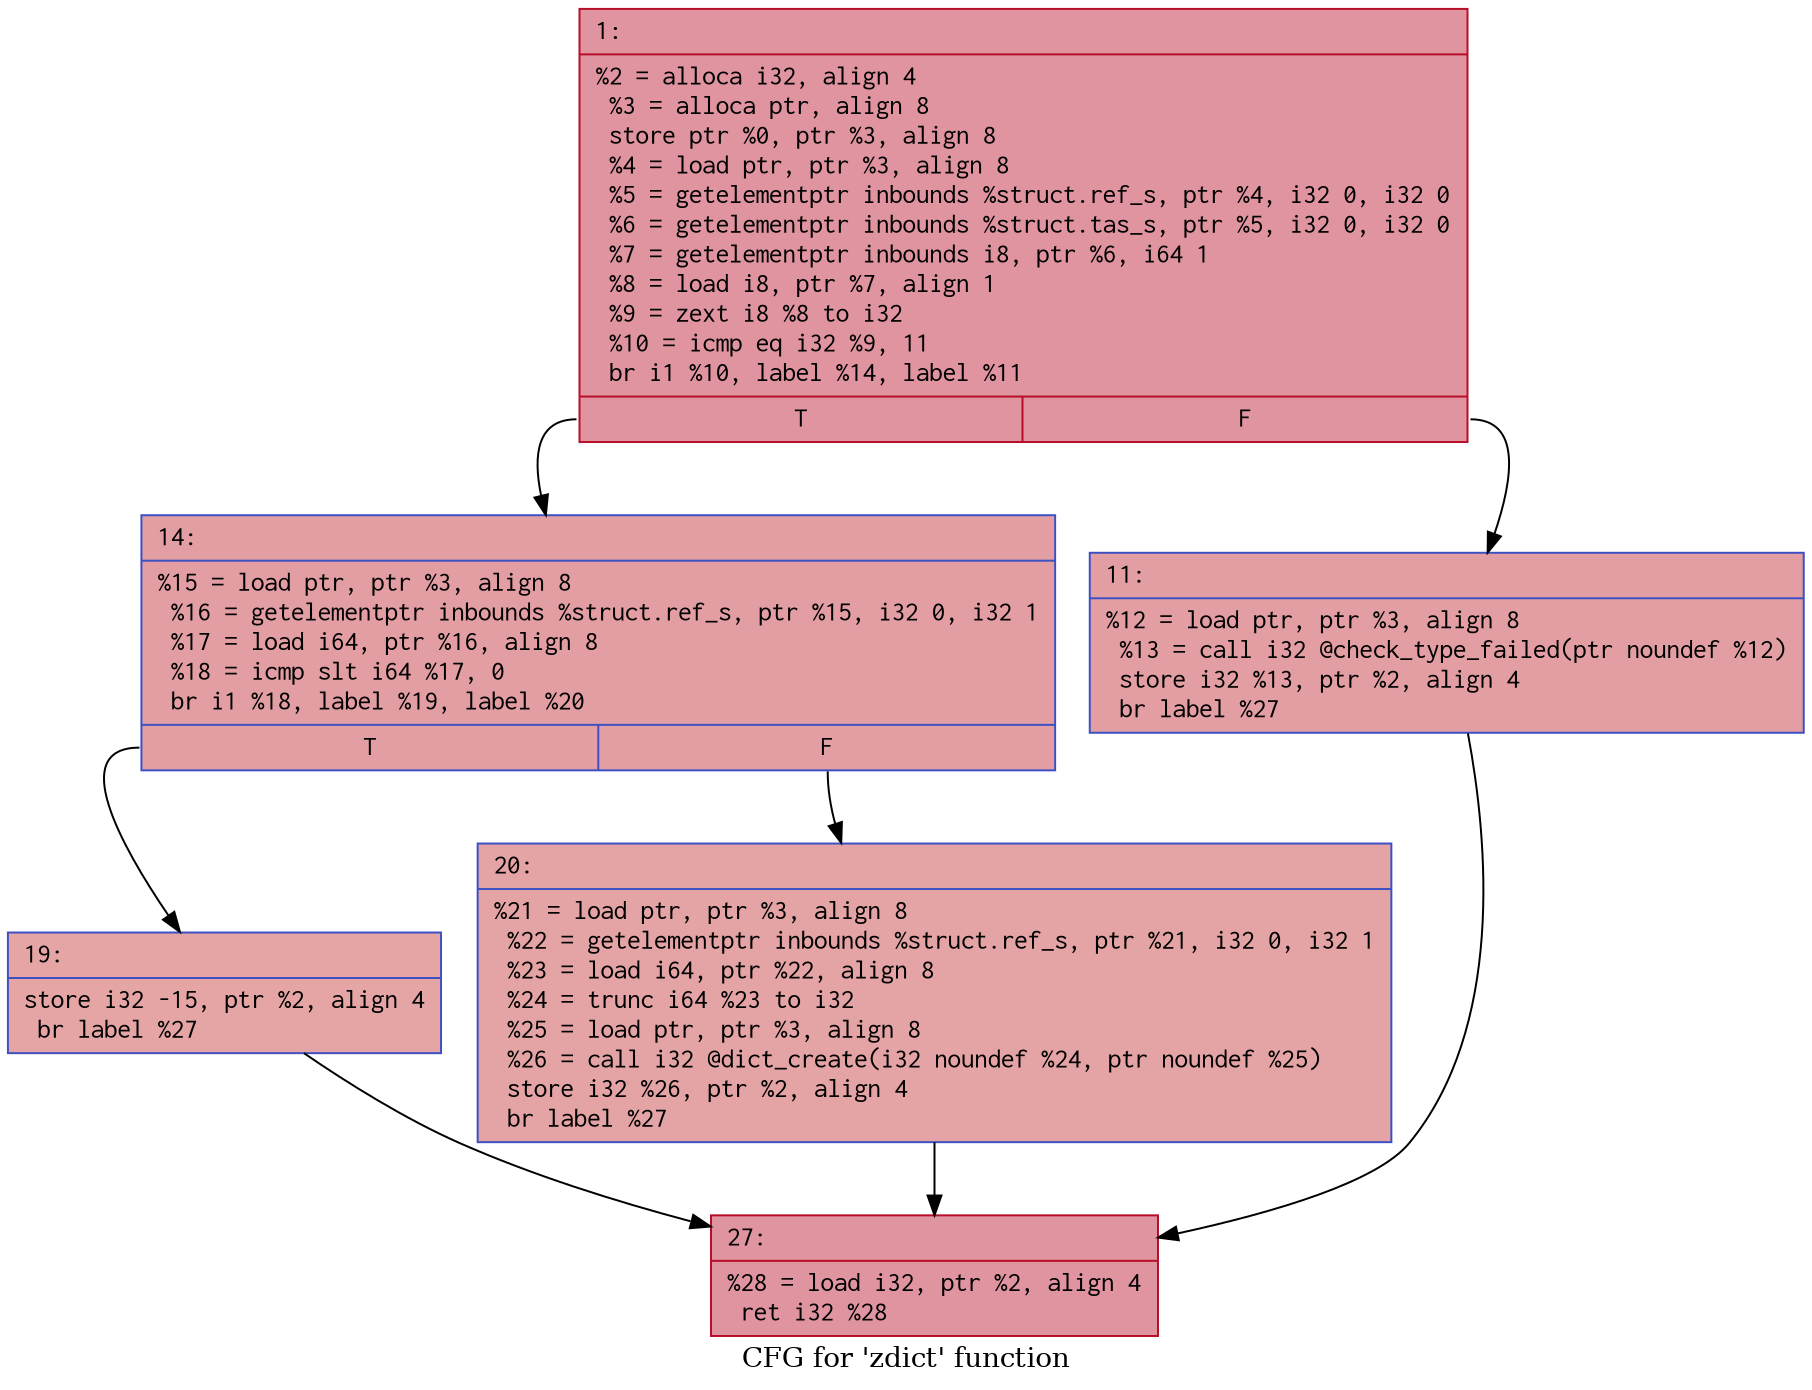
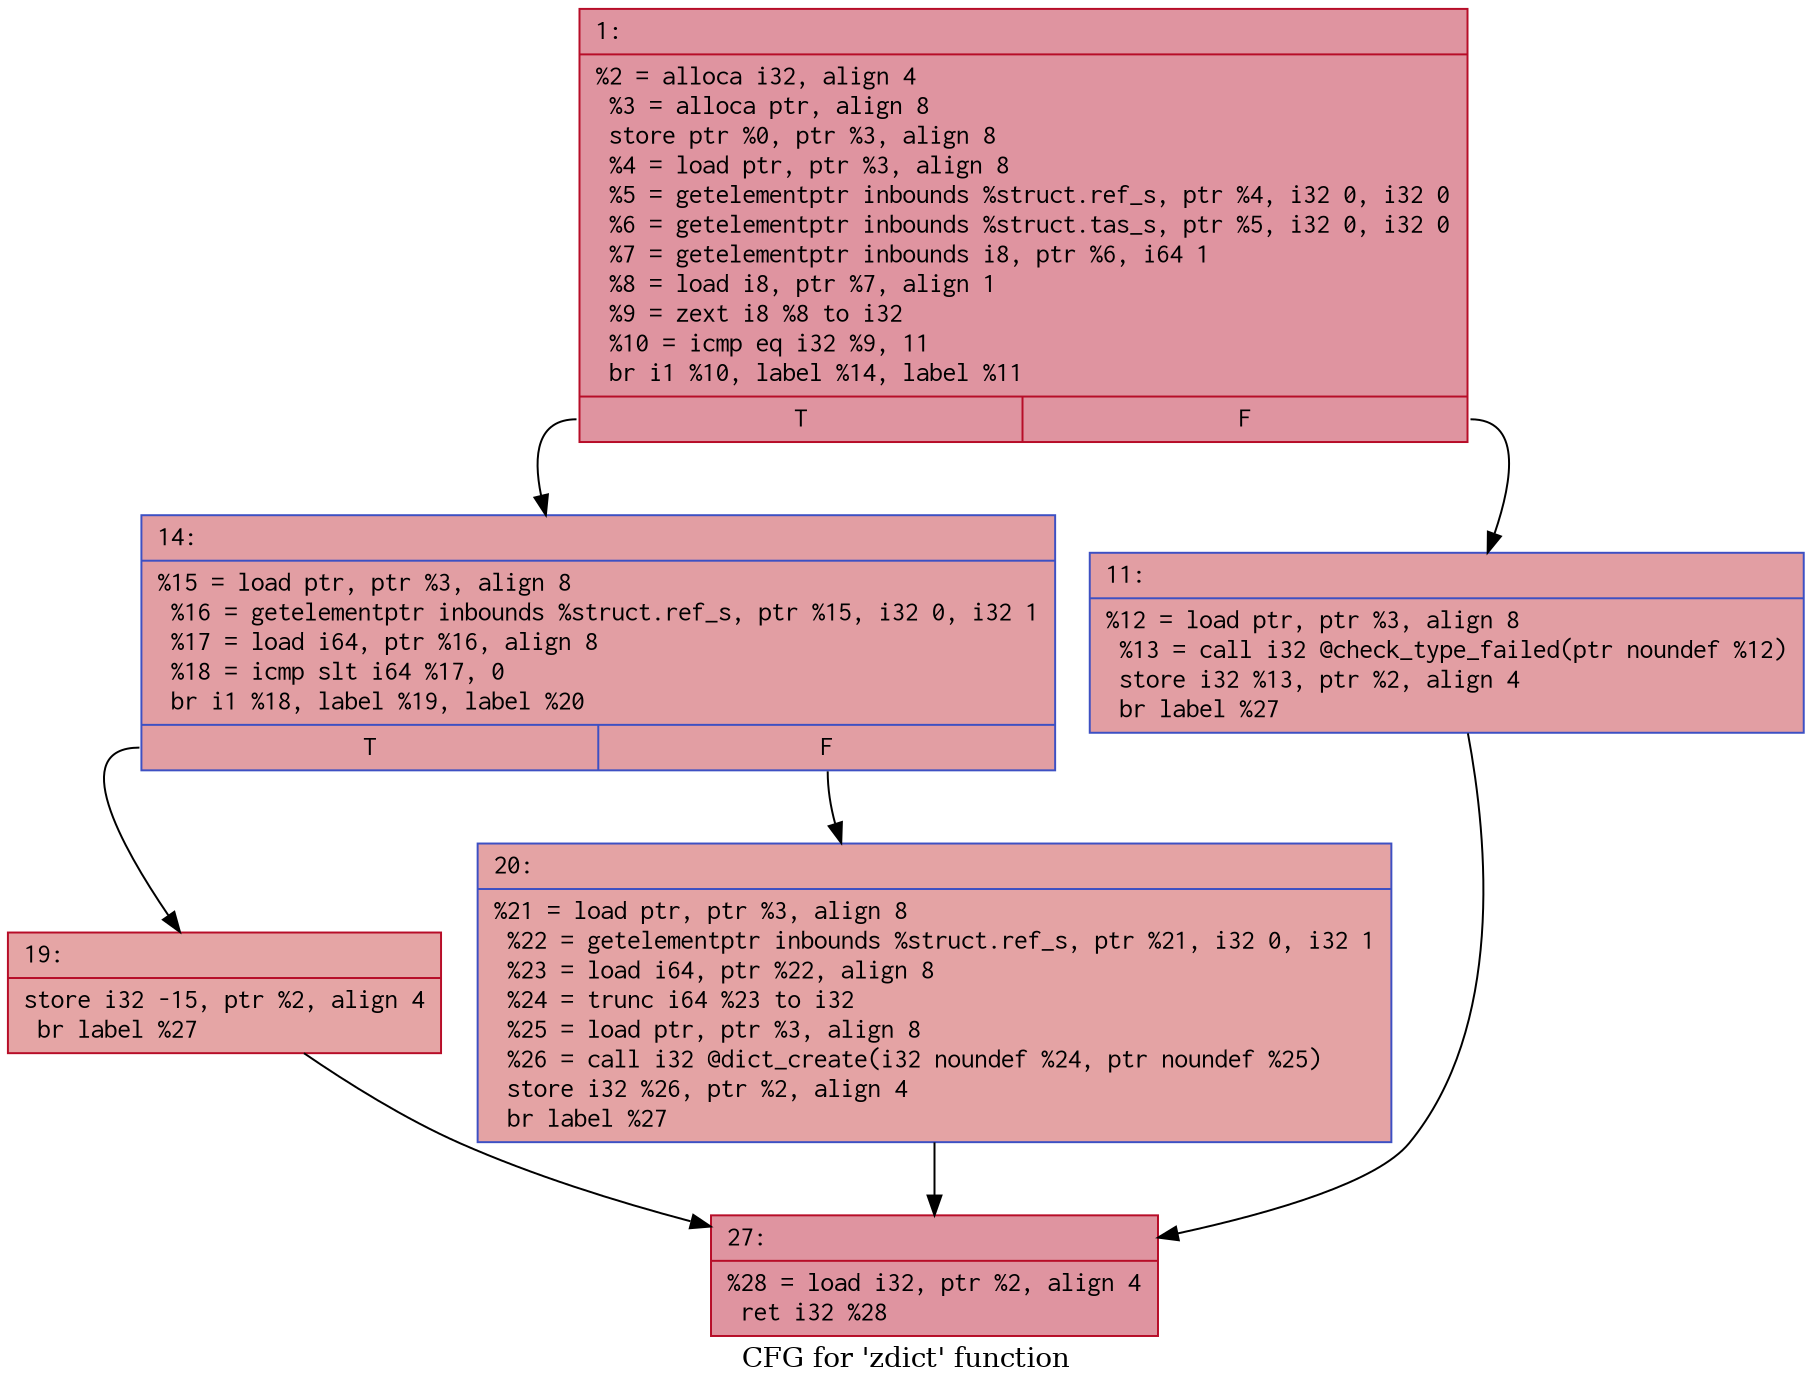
node "19:": color #3d50c3ff -> #b70d28ff
